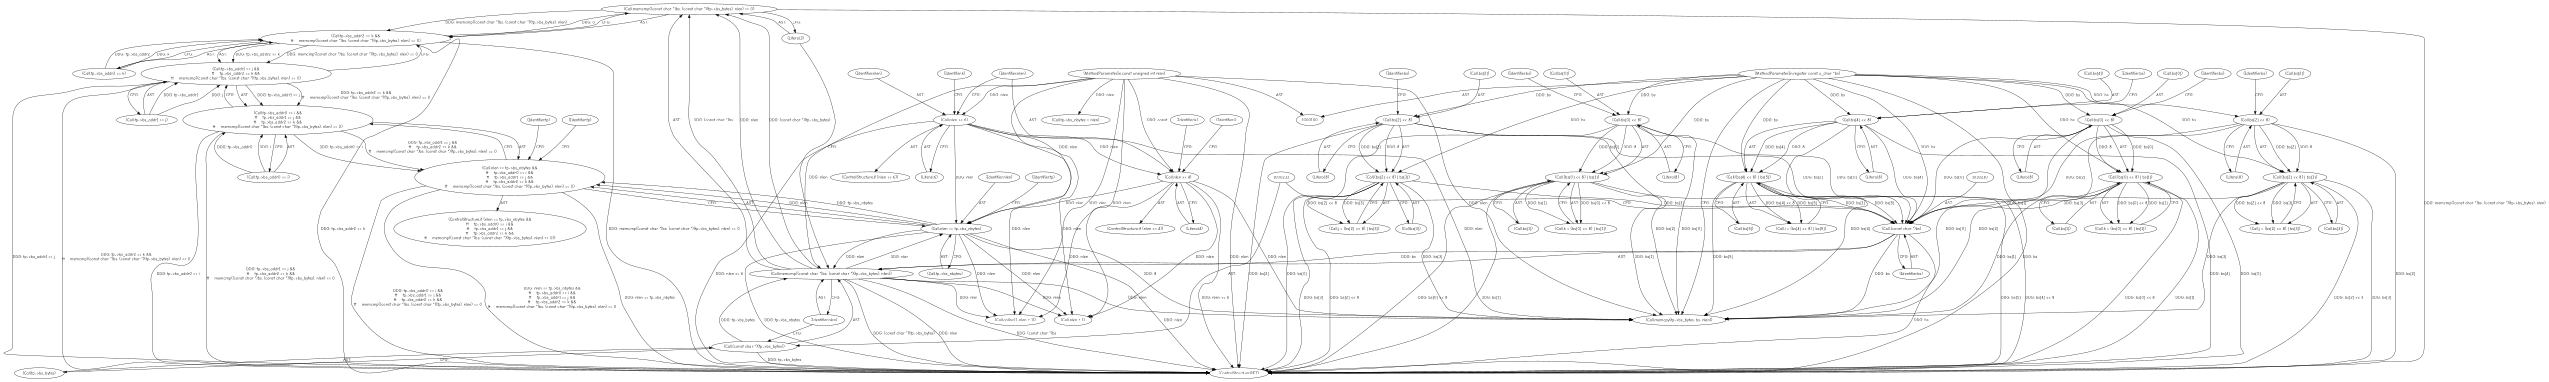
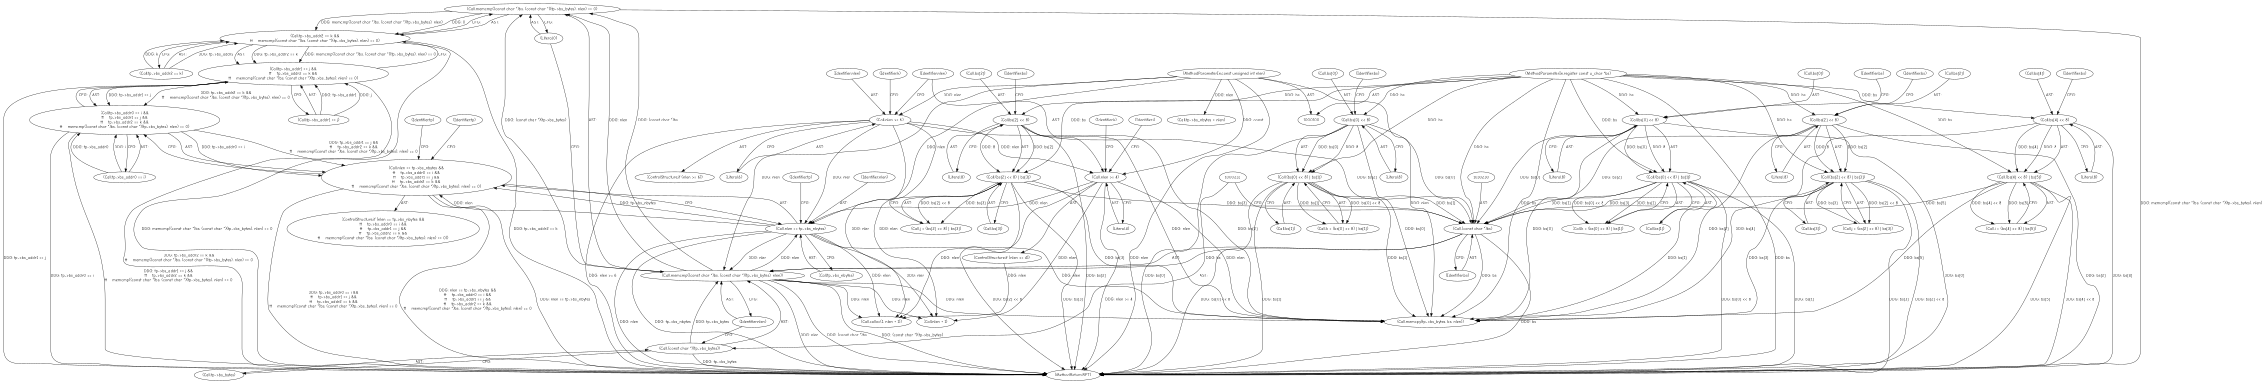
node "(Literal,3)": label "(Literal,3)" -> "(Literal,0)"
edge "(Call,bs[4] << 8)" -> "(Call,(const char *)bs)": removed, label "DDG: bs[4]"
edge "(MethodParameterIn,const unsigned int nlen)" -> "(Call,nlen + 1)": removed, label "DDG: nlen"
edge "(MethodParameterIn,register const u_char *bs)" -> "(Call,memcpy(tp->bs_bytes, bs, nlen))": label "CFG: " -> "DDG: bs"
edge "(MethodParameterIn,const unsigned int nlen)" -> "(Call,calloc(1, nlen + 1))": now "(ControlStructure,if (nlen >= 4))" -> "(Call,calloc(1, nlen + 1))"
node "(Call,bs[5])": removed
edge "(Call,nlen == tp->bs_nbytes)" -> "(Call,memcpy(tp->bs_bytes, bs, nlen))": label "DDG: 8" -> "DDG: nlen"
node "(ControlStructure,RET)": label "(ControlStructure,RET)" -> "(MethodReturn,RET)"
